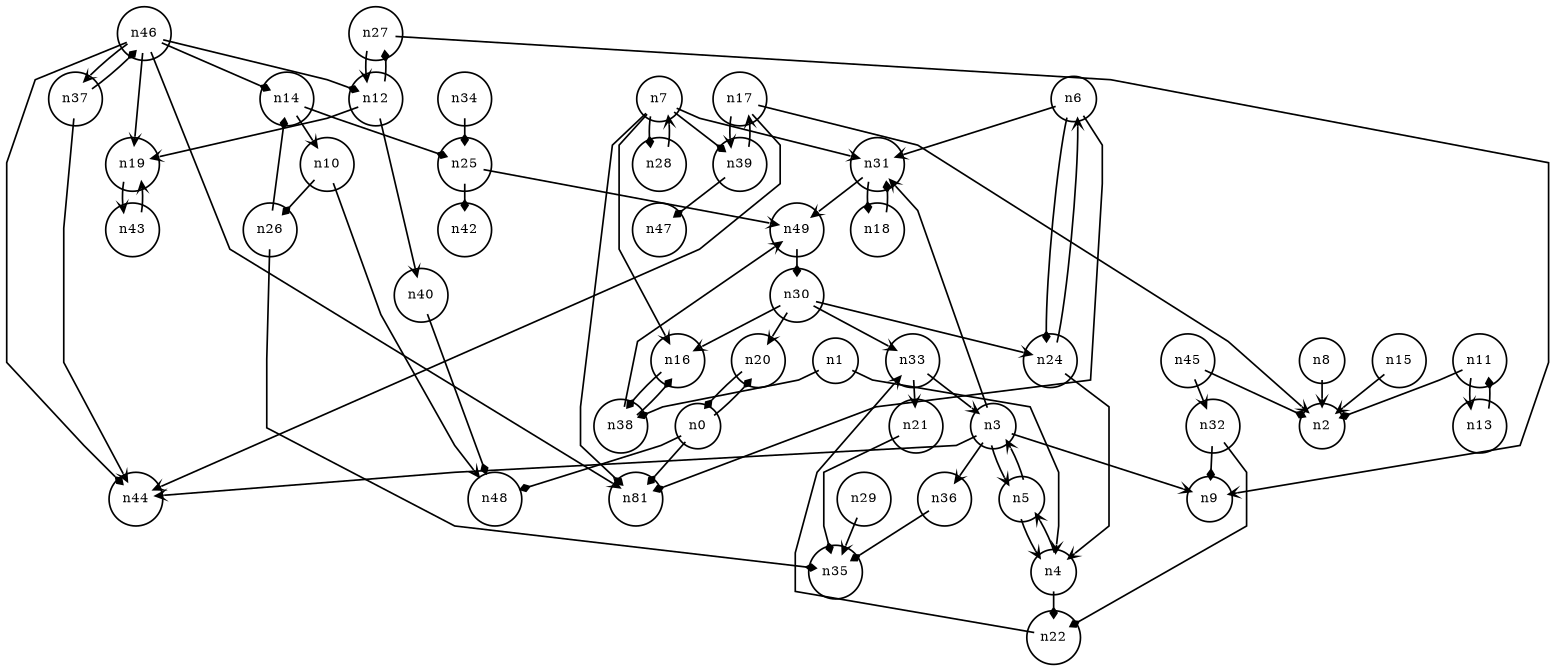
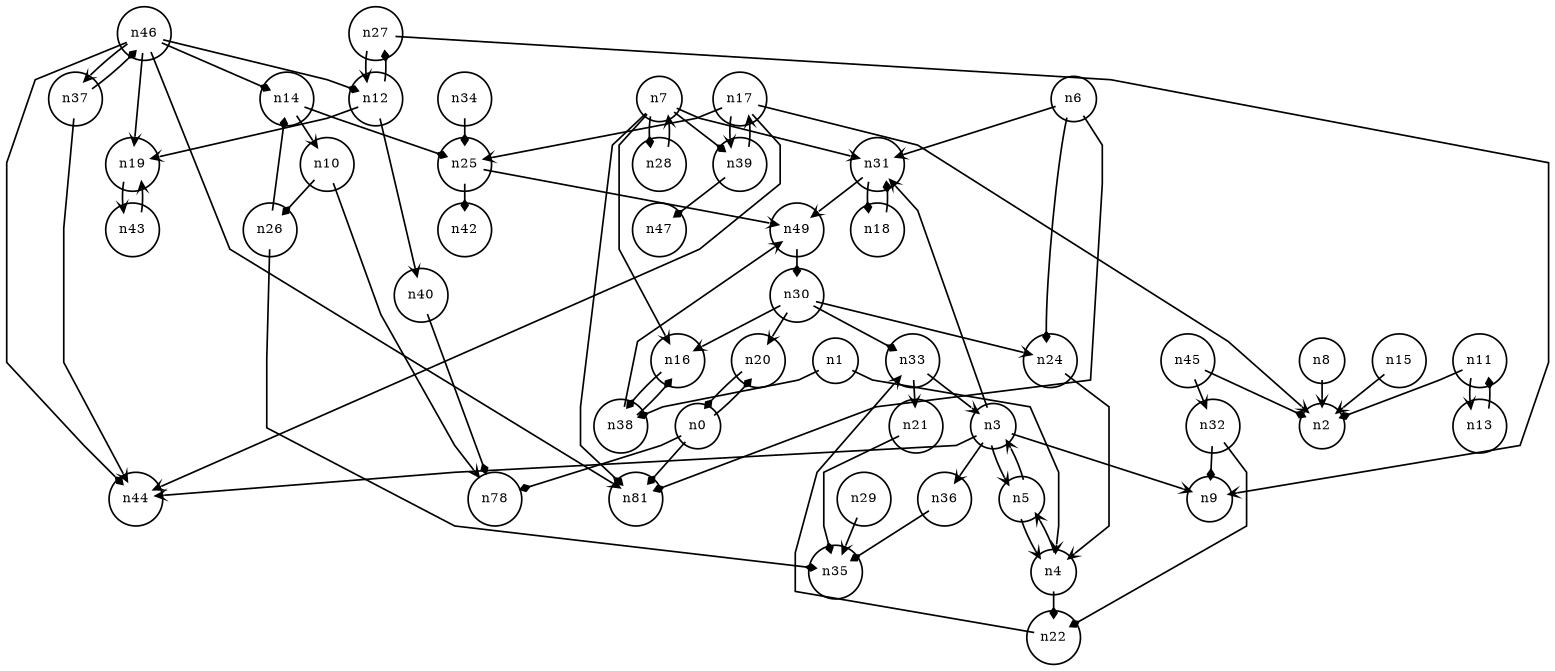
edge "n17" -> "n25": added
edge "n24" -> "n6": removed
edge "n30" -> "n33": arrowhead vee -> diamond
node "n48": label "n48" -> "n78"
